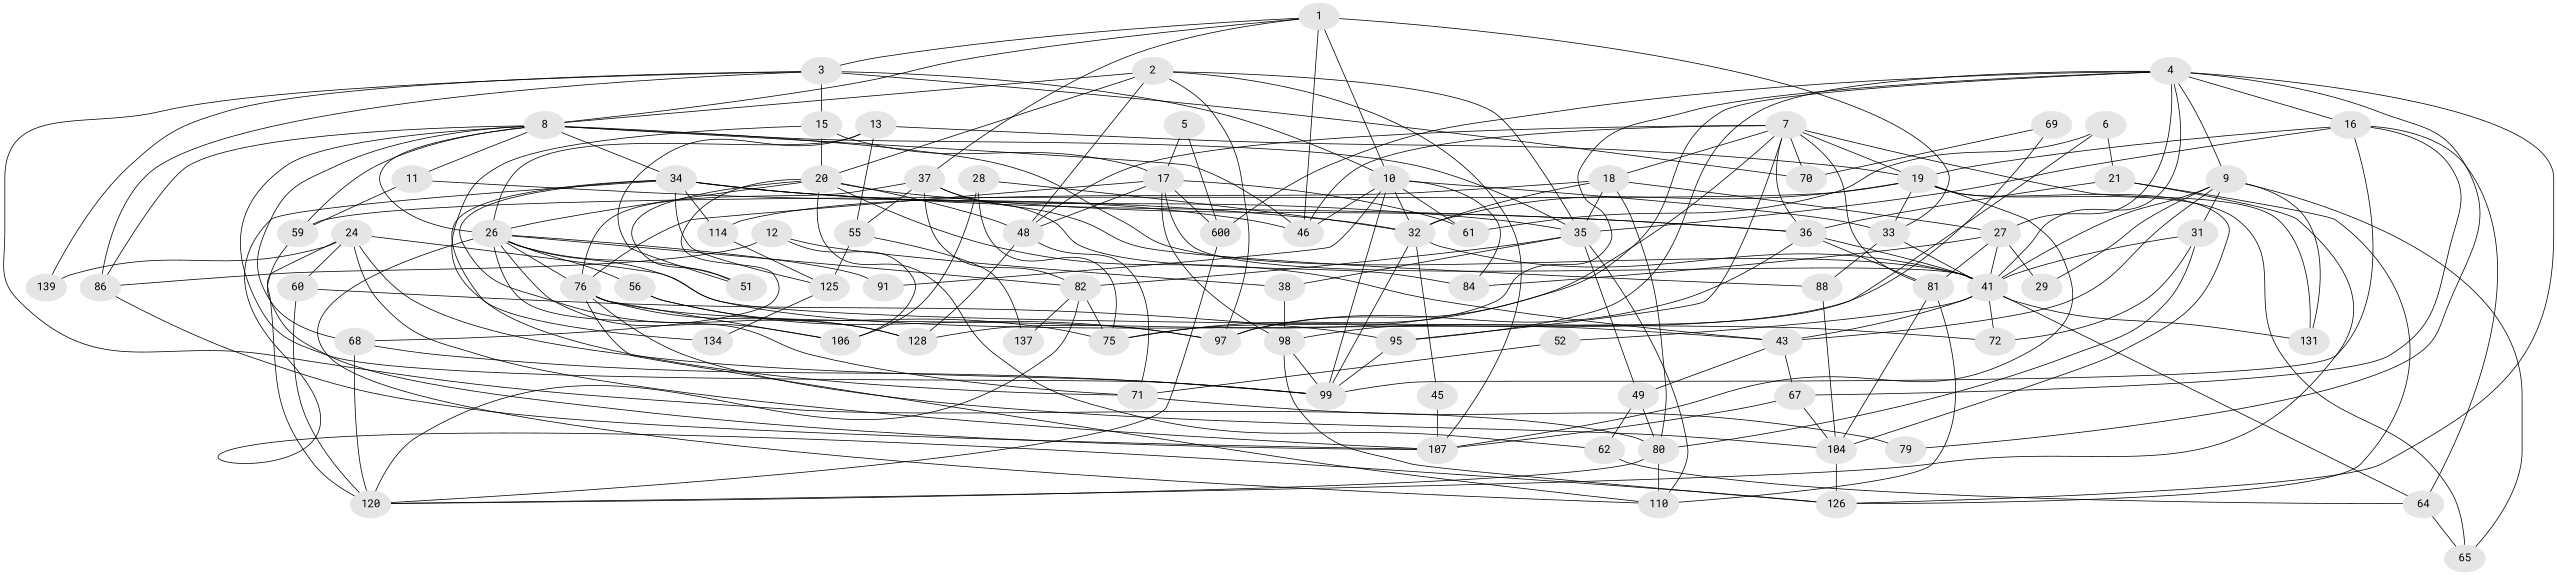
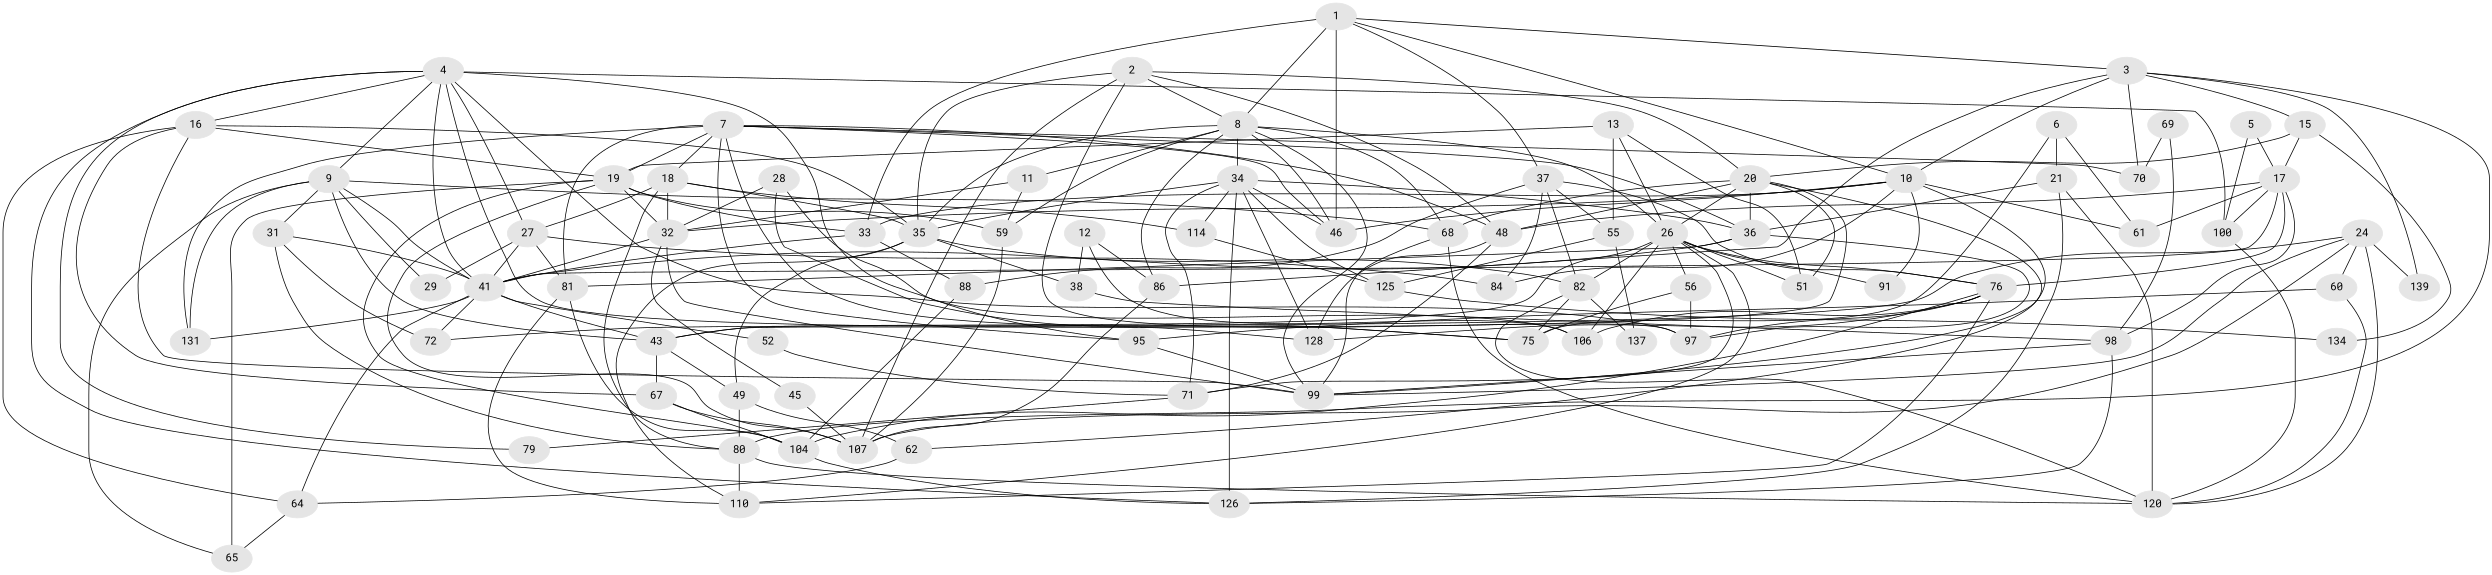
edge "9" -- "68": added
node "600": label "600" -> "100"
edge "8" -- "41": removed
